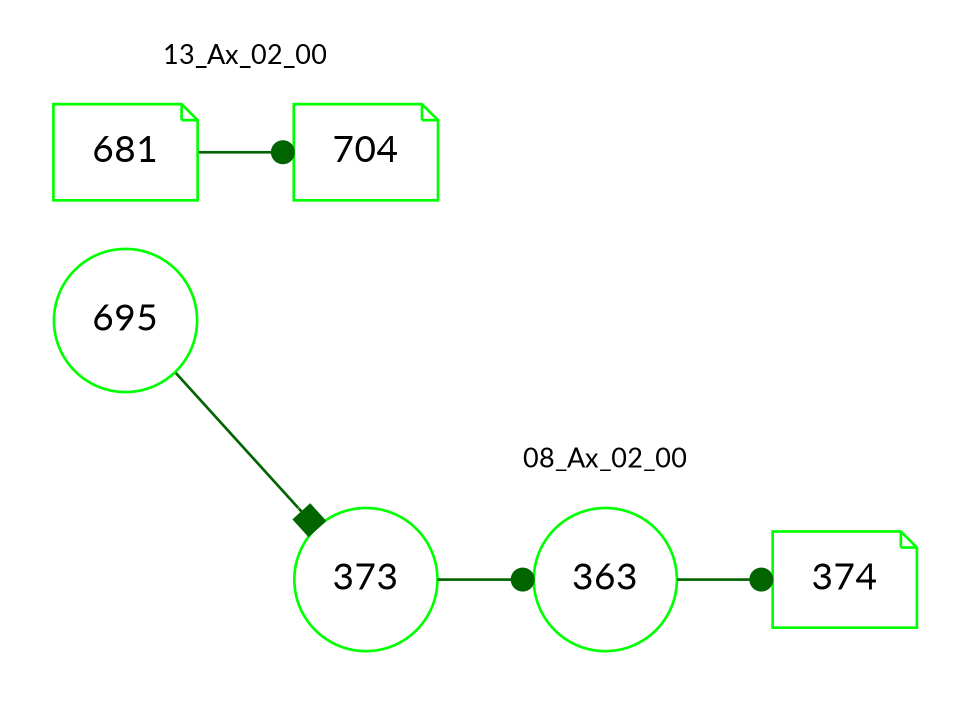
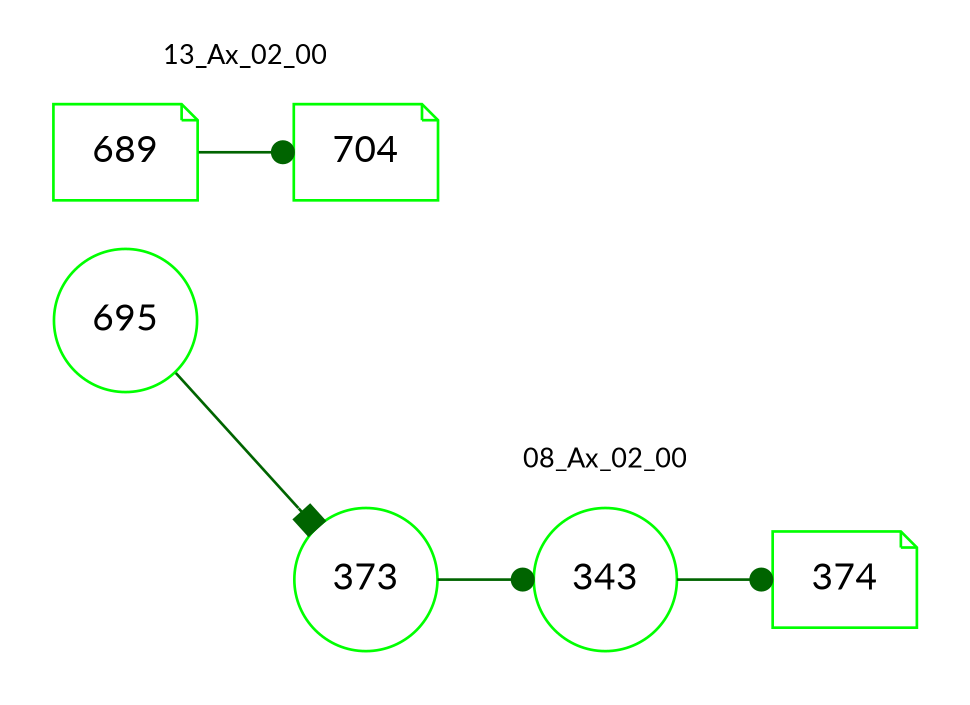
node "681": label "681" -> "689"
node "363": label "363" -> "343"
